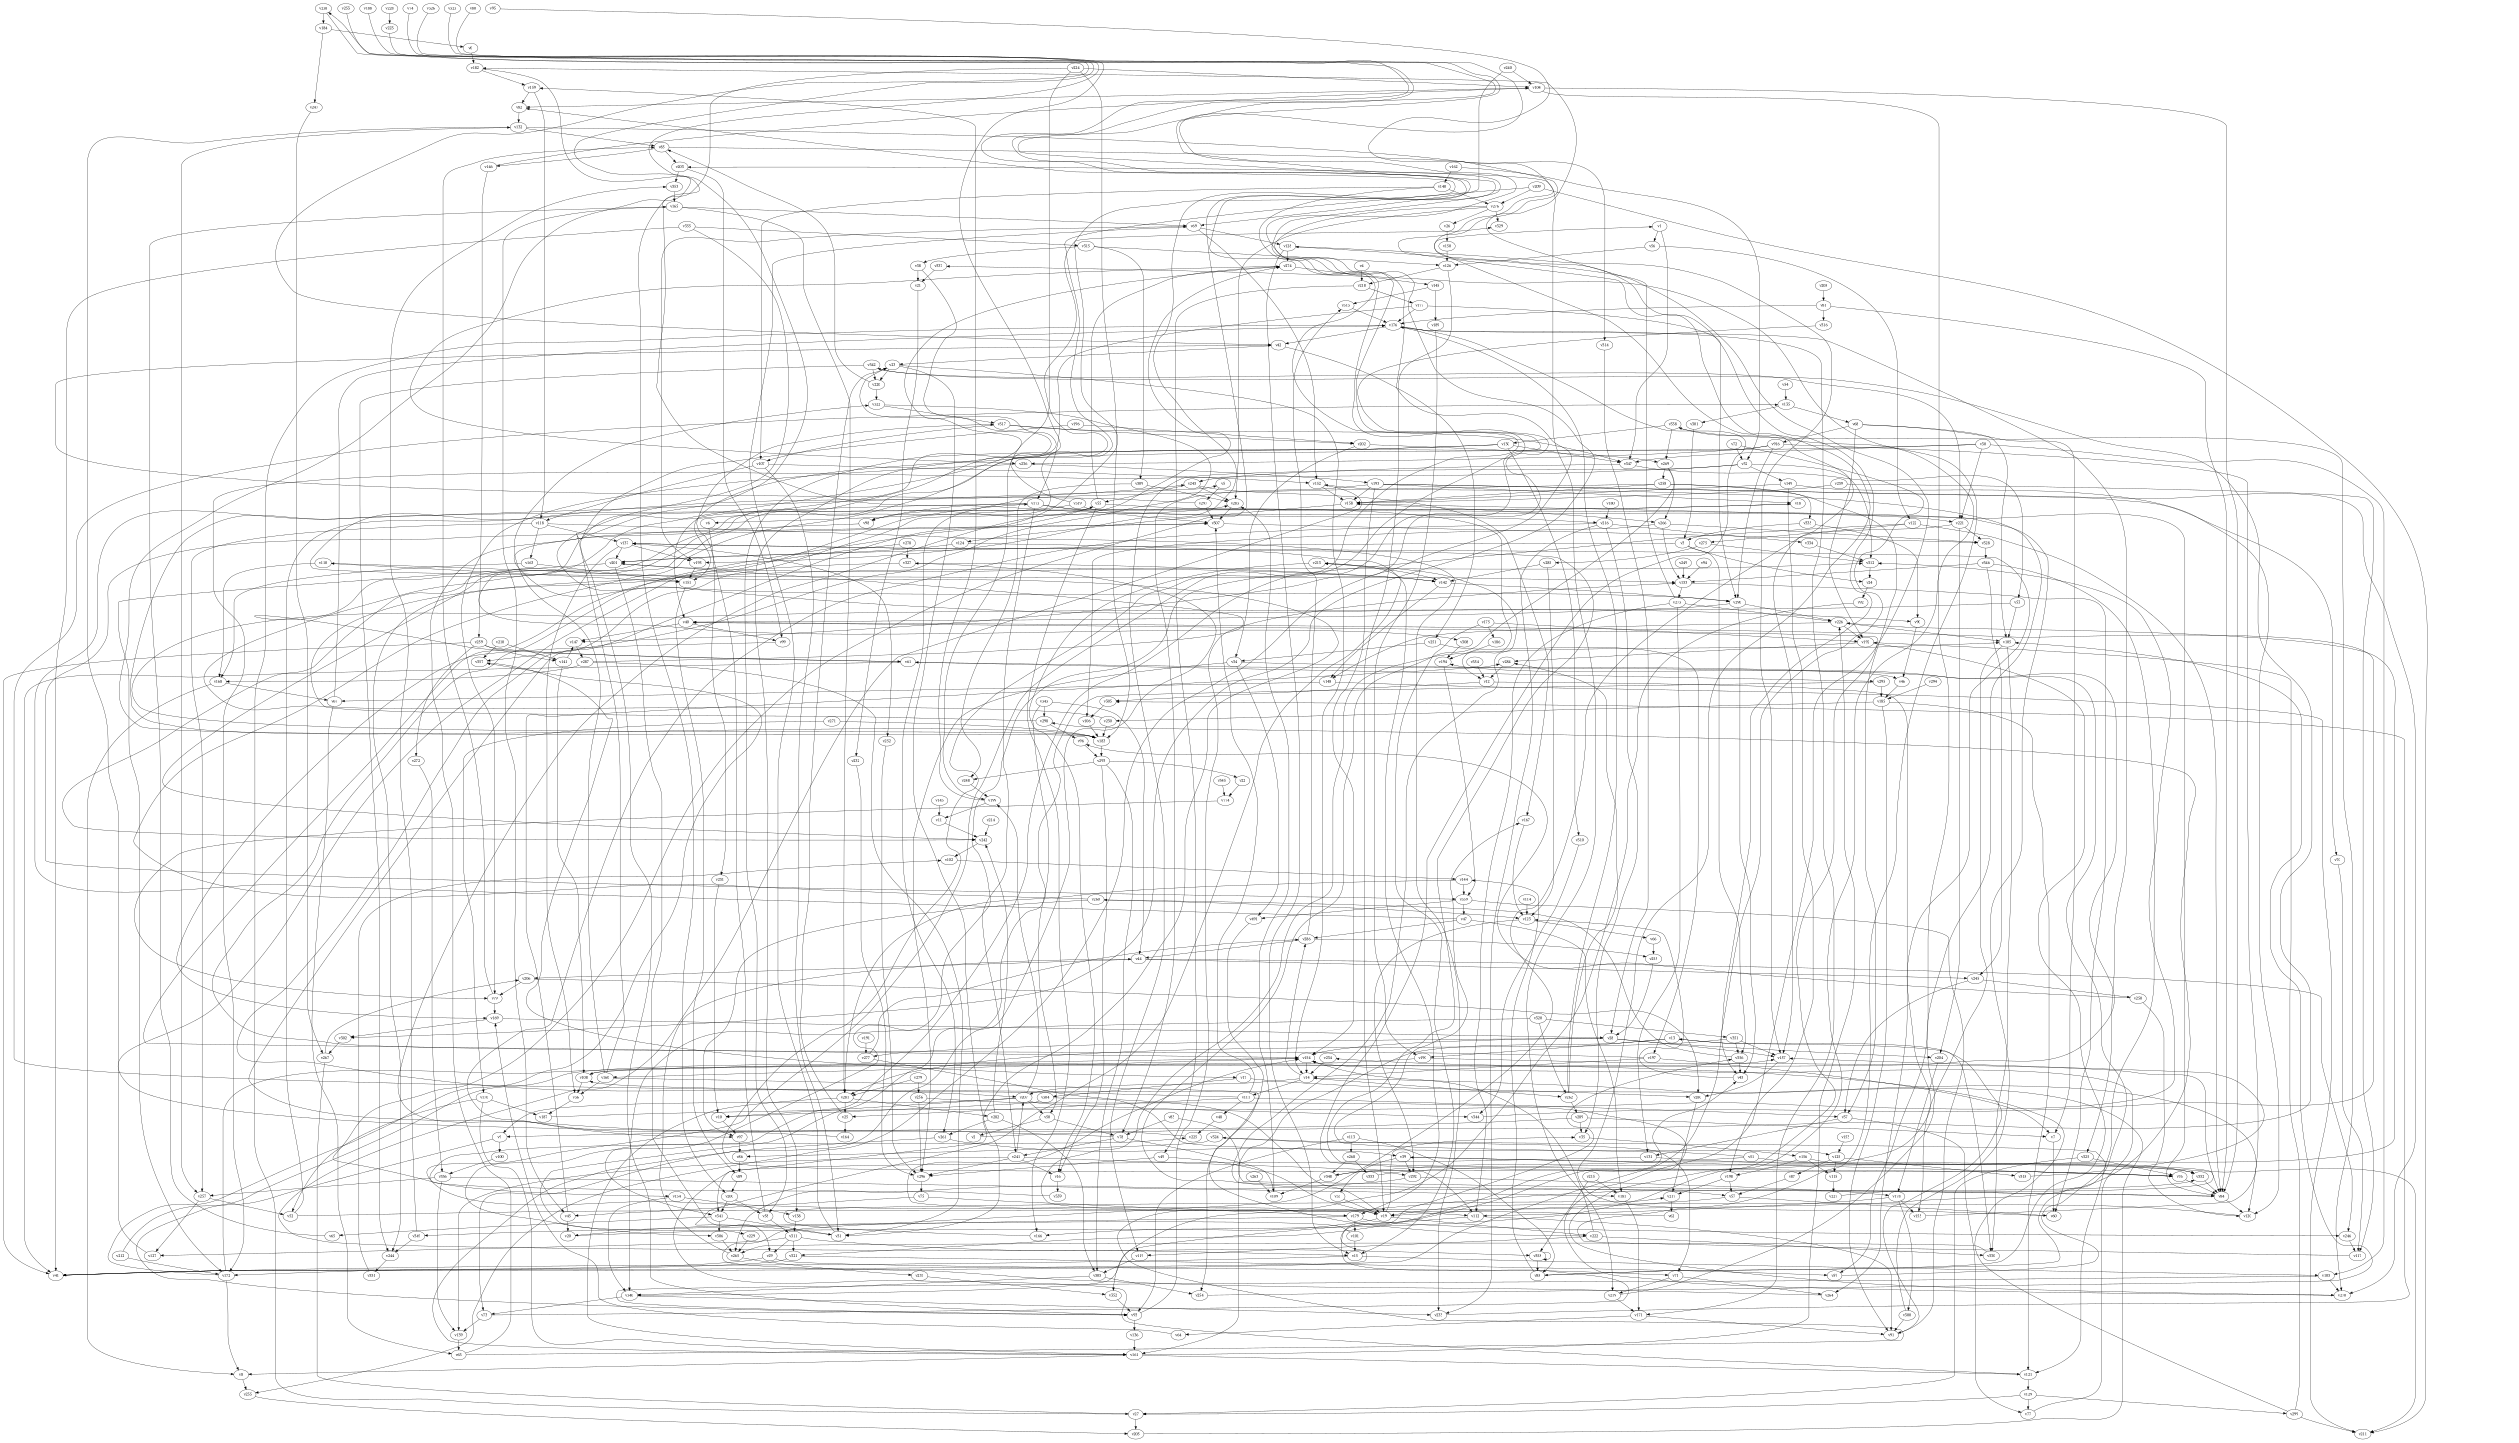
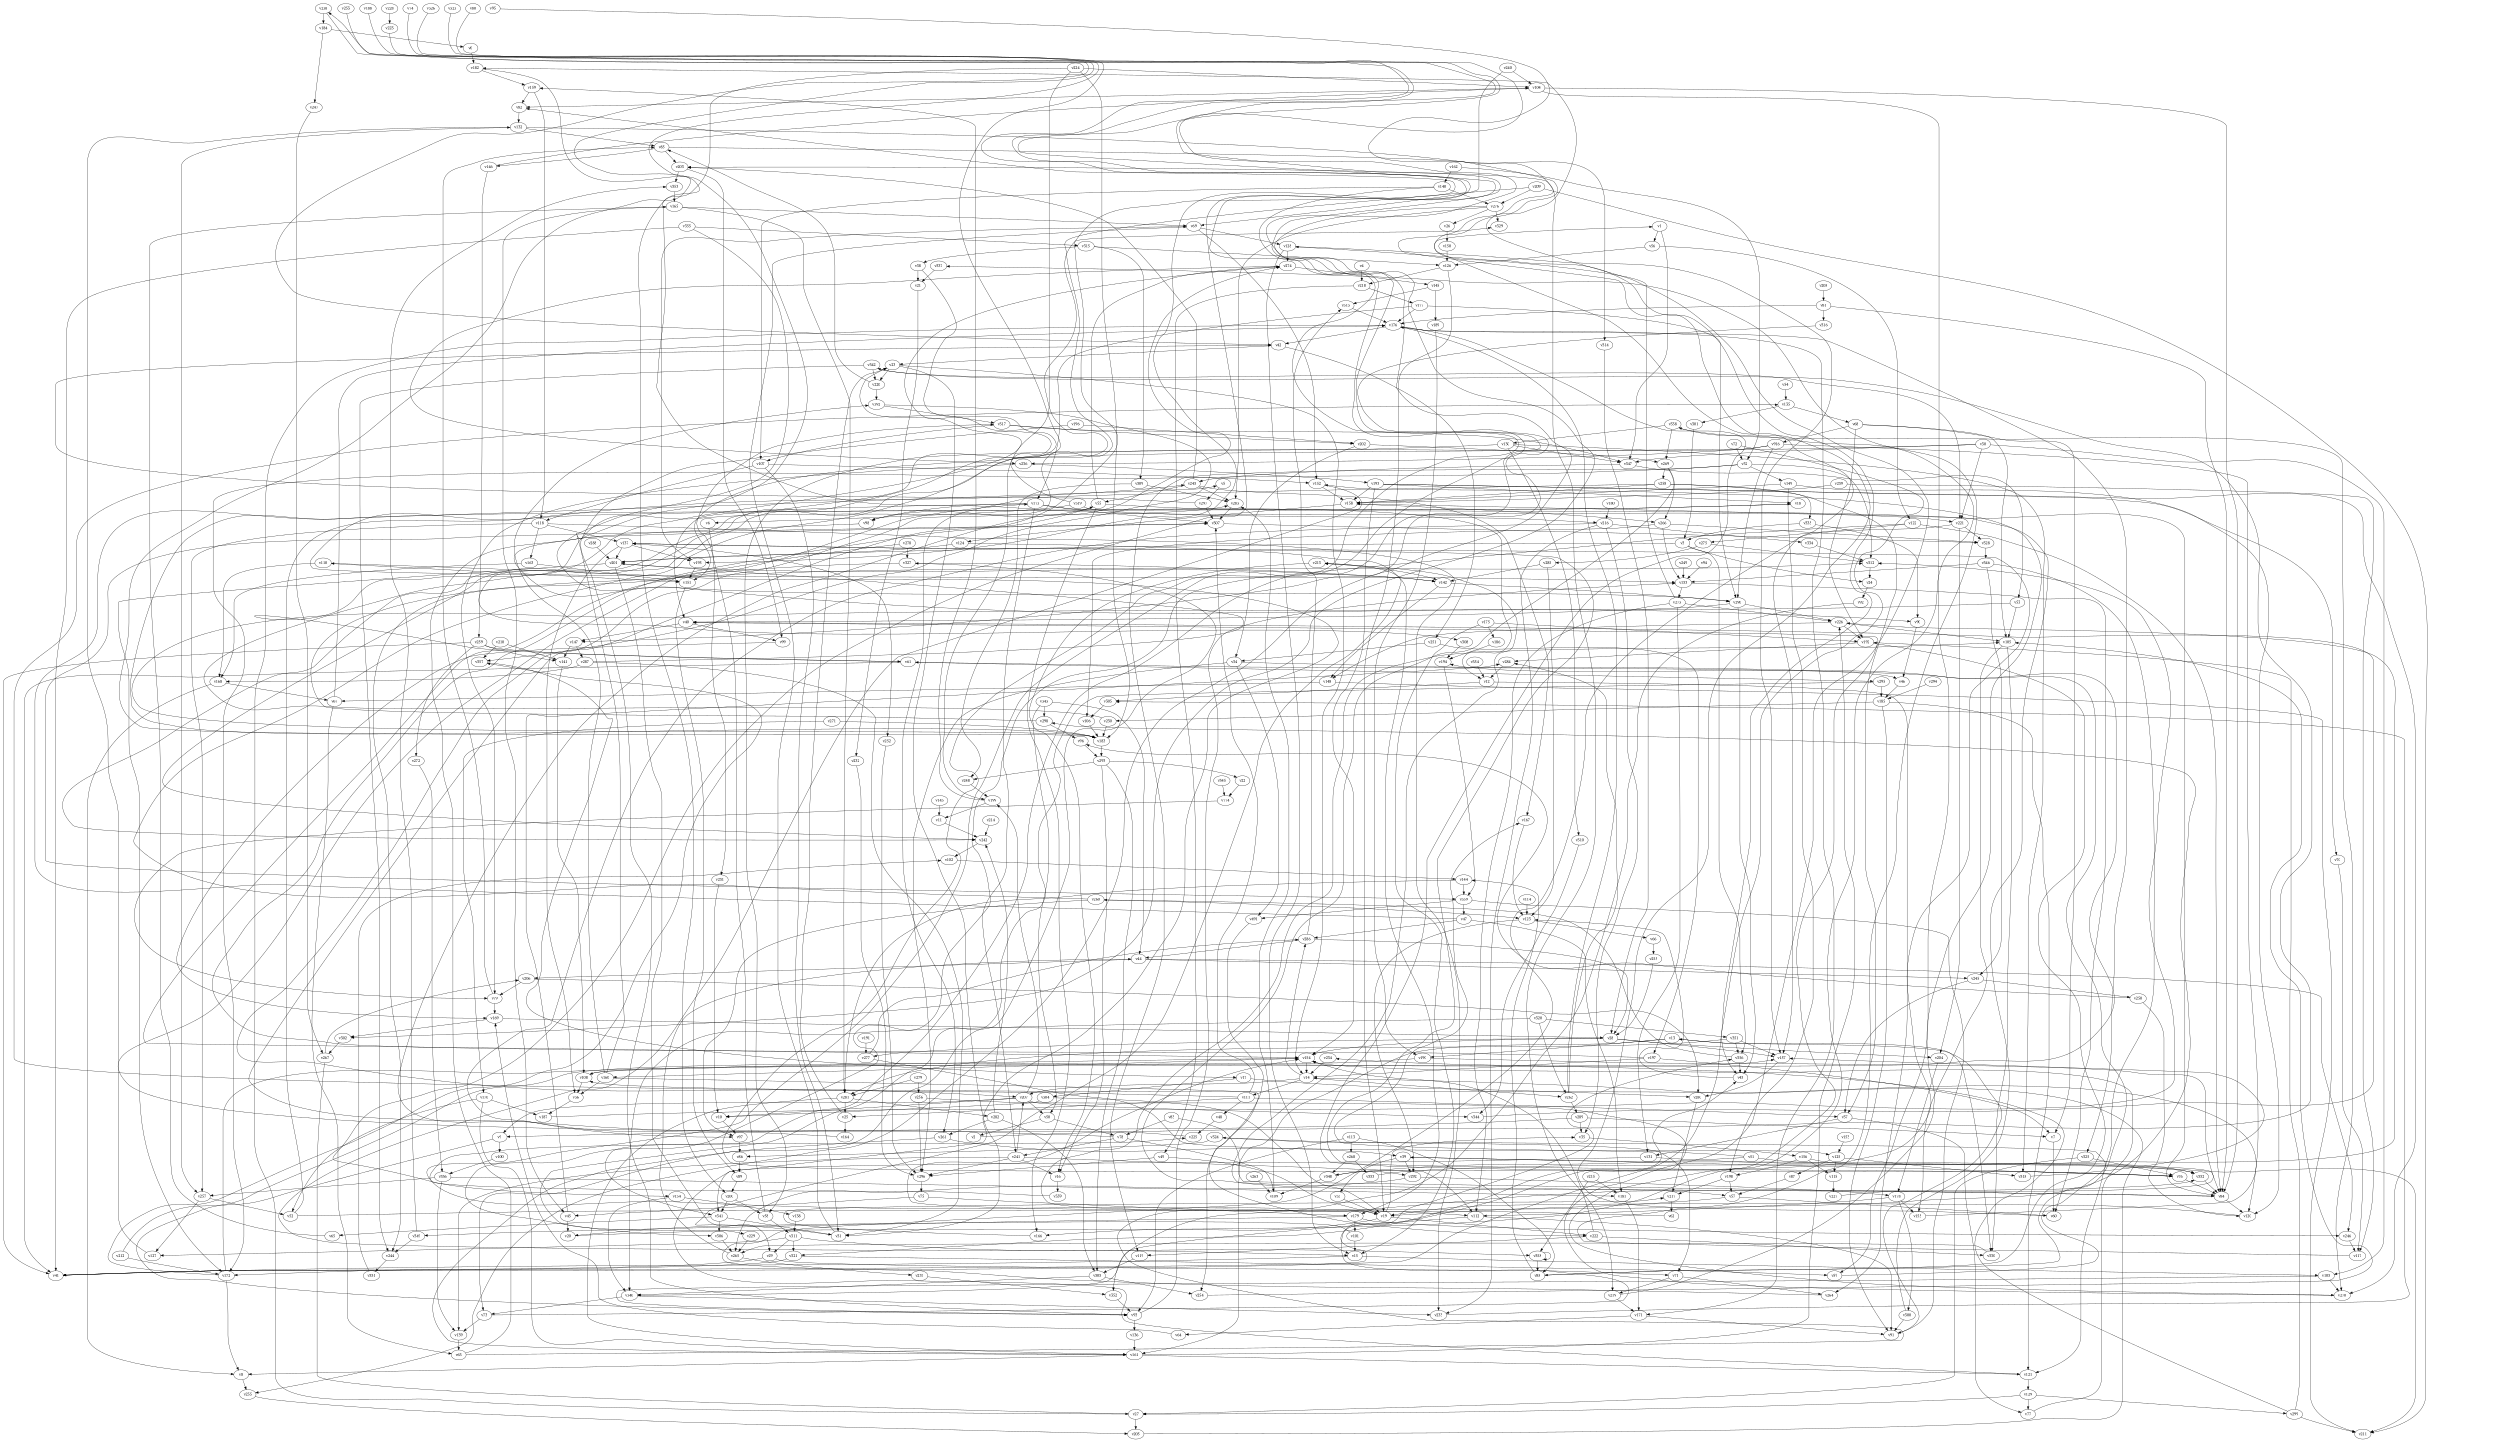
edge "v243" -> "v203": added
node "v322": label "v322" -> "v392"
edge "v130" -> "v138": now "v130" -> "v318"
node "v288": added
edge "v141" -> "v147": reversed
edge "v193" -> "v78": removed
edge "v286" -> "v255": now "v286" -> "v28"
